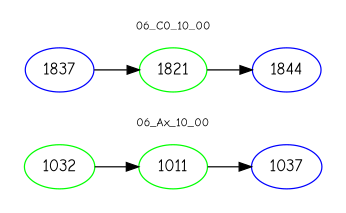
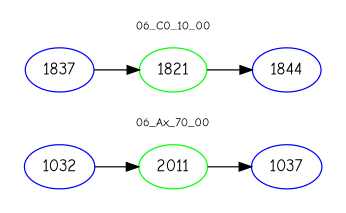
cluster "06_Ax_10_00": label "06_Ax_10_00" -> "06_Ax_70_00"
node "1032": color green -> blue
node "1011": label "1011" -> "2011"
